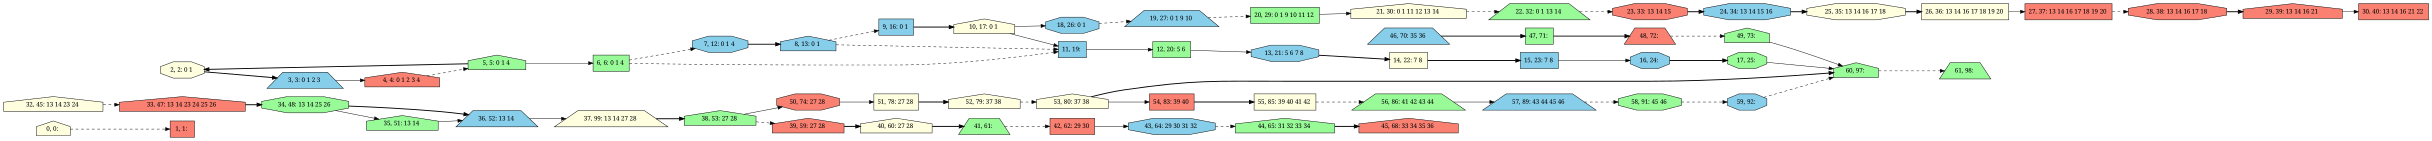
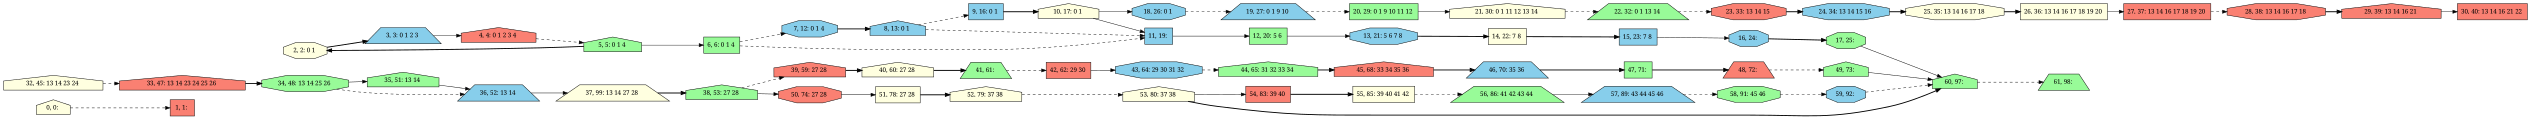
edge "45, 68: 33 34 35 36" -> "46, 70: 35 36": added
edge "34, 48: 13 14 25 26" -> "36, 52: 13 14": style bold -> dashed
